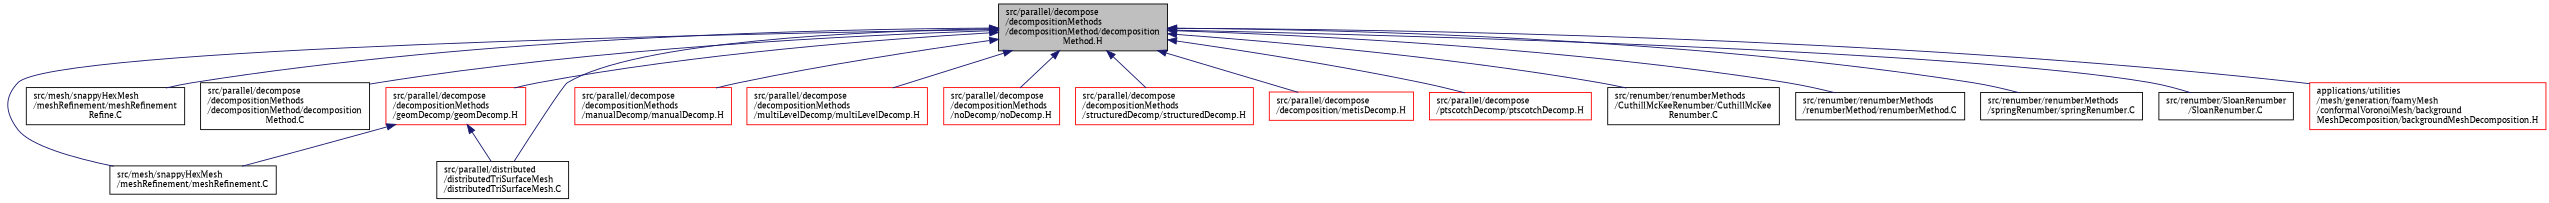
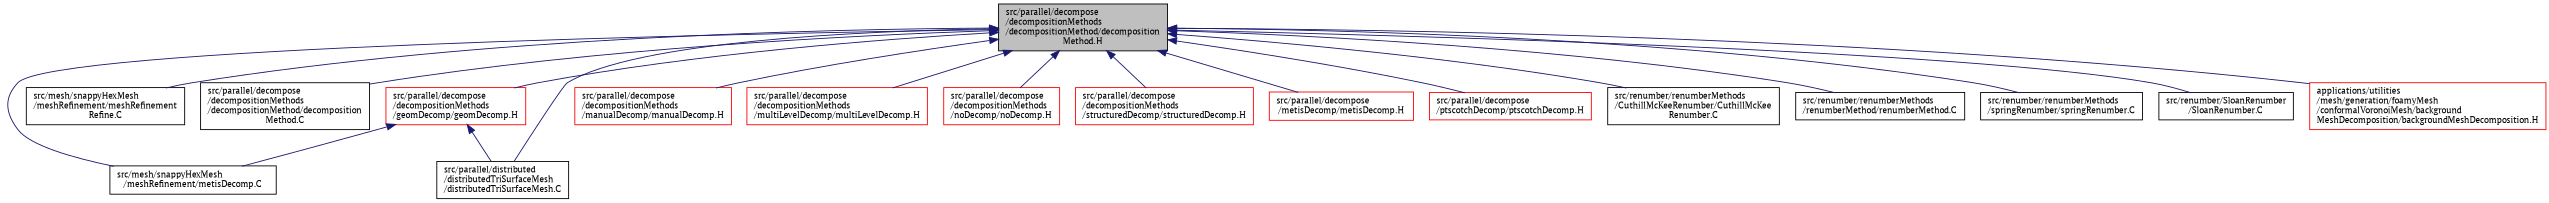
node "src/parallel/decompose /decomposition/metisDecomp.H": label "src/parallel/decompose /decomposition/metisDecomp.H" -> "src/parallel/decompose /metisDecomp/metisDecomp.H"
node "src/mesh/snappyHexMesh /meshRefinement/meshRefinement.C": label "src/mesh/snappyHexMesh /meshRefinement/meshRefinement.C" -> "src/mesh/snappyHexMesh /meshRefinement/metisDecomp.C"
